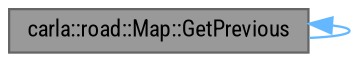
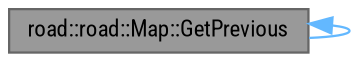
node "carla::road::Map::GetPrevious": label "carla::road::Map::GetPrevious" -> "road::road::Map::GetPrevious"
